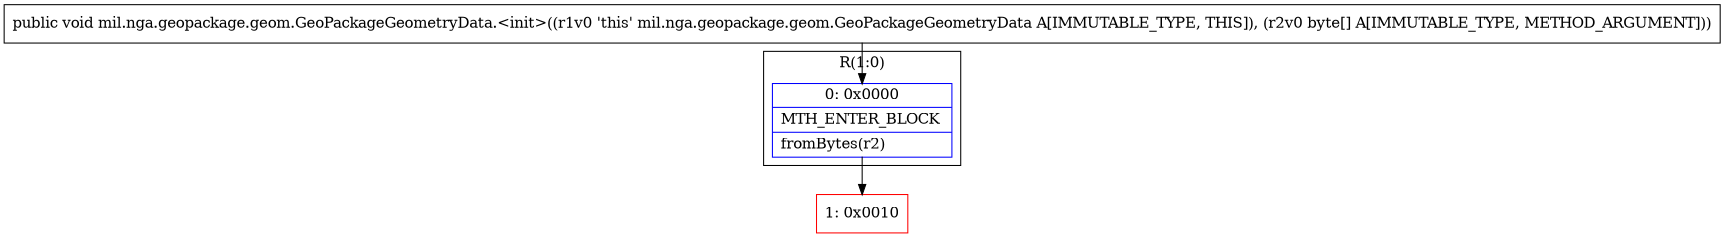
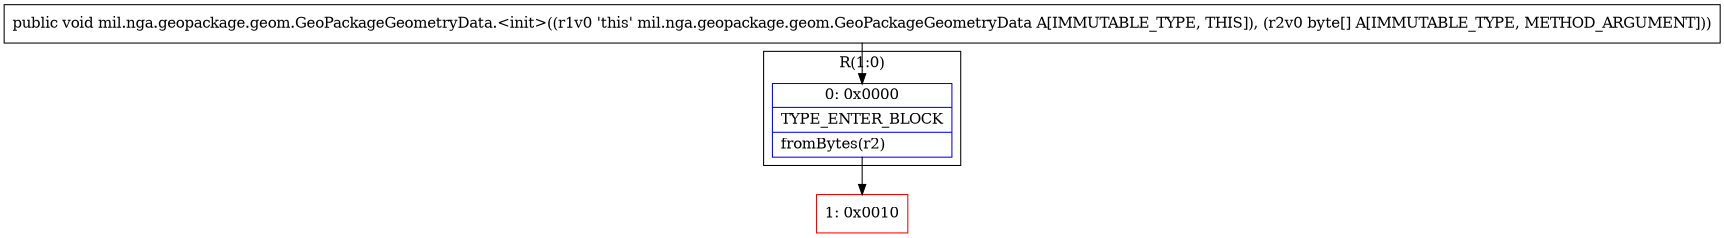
node "0: 0x0000": text "MTH_ENTER_BLOCK" -> "TYPE_ENTER_BLOCK"
